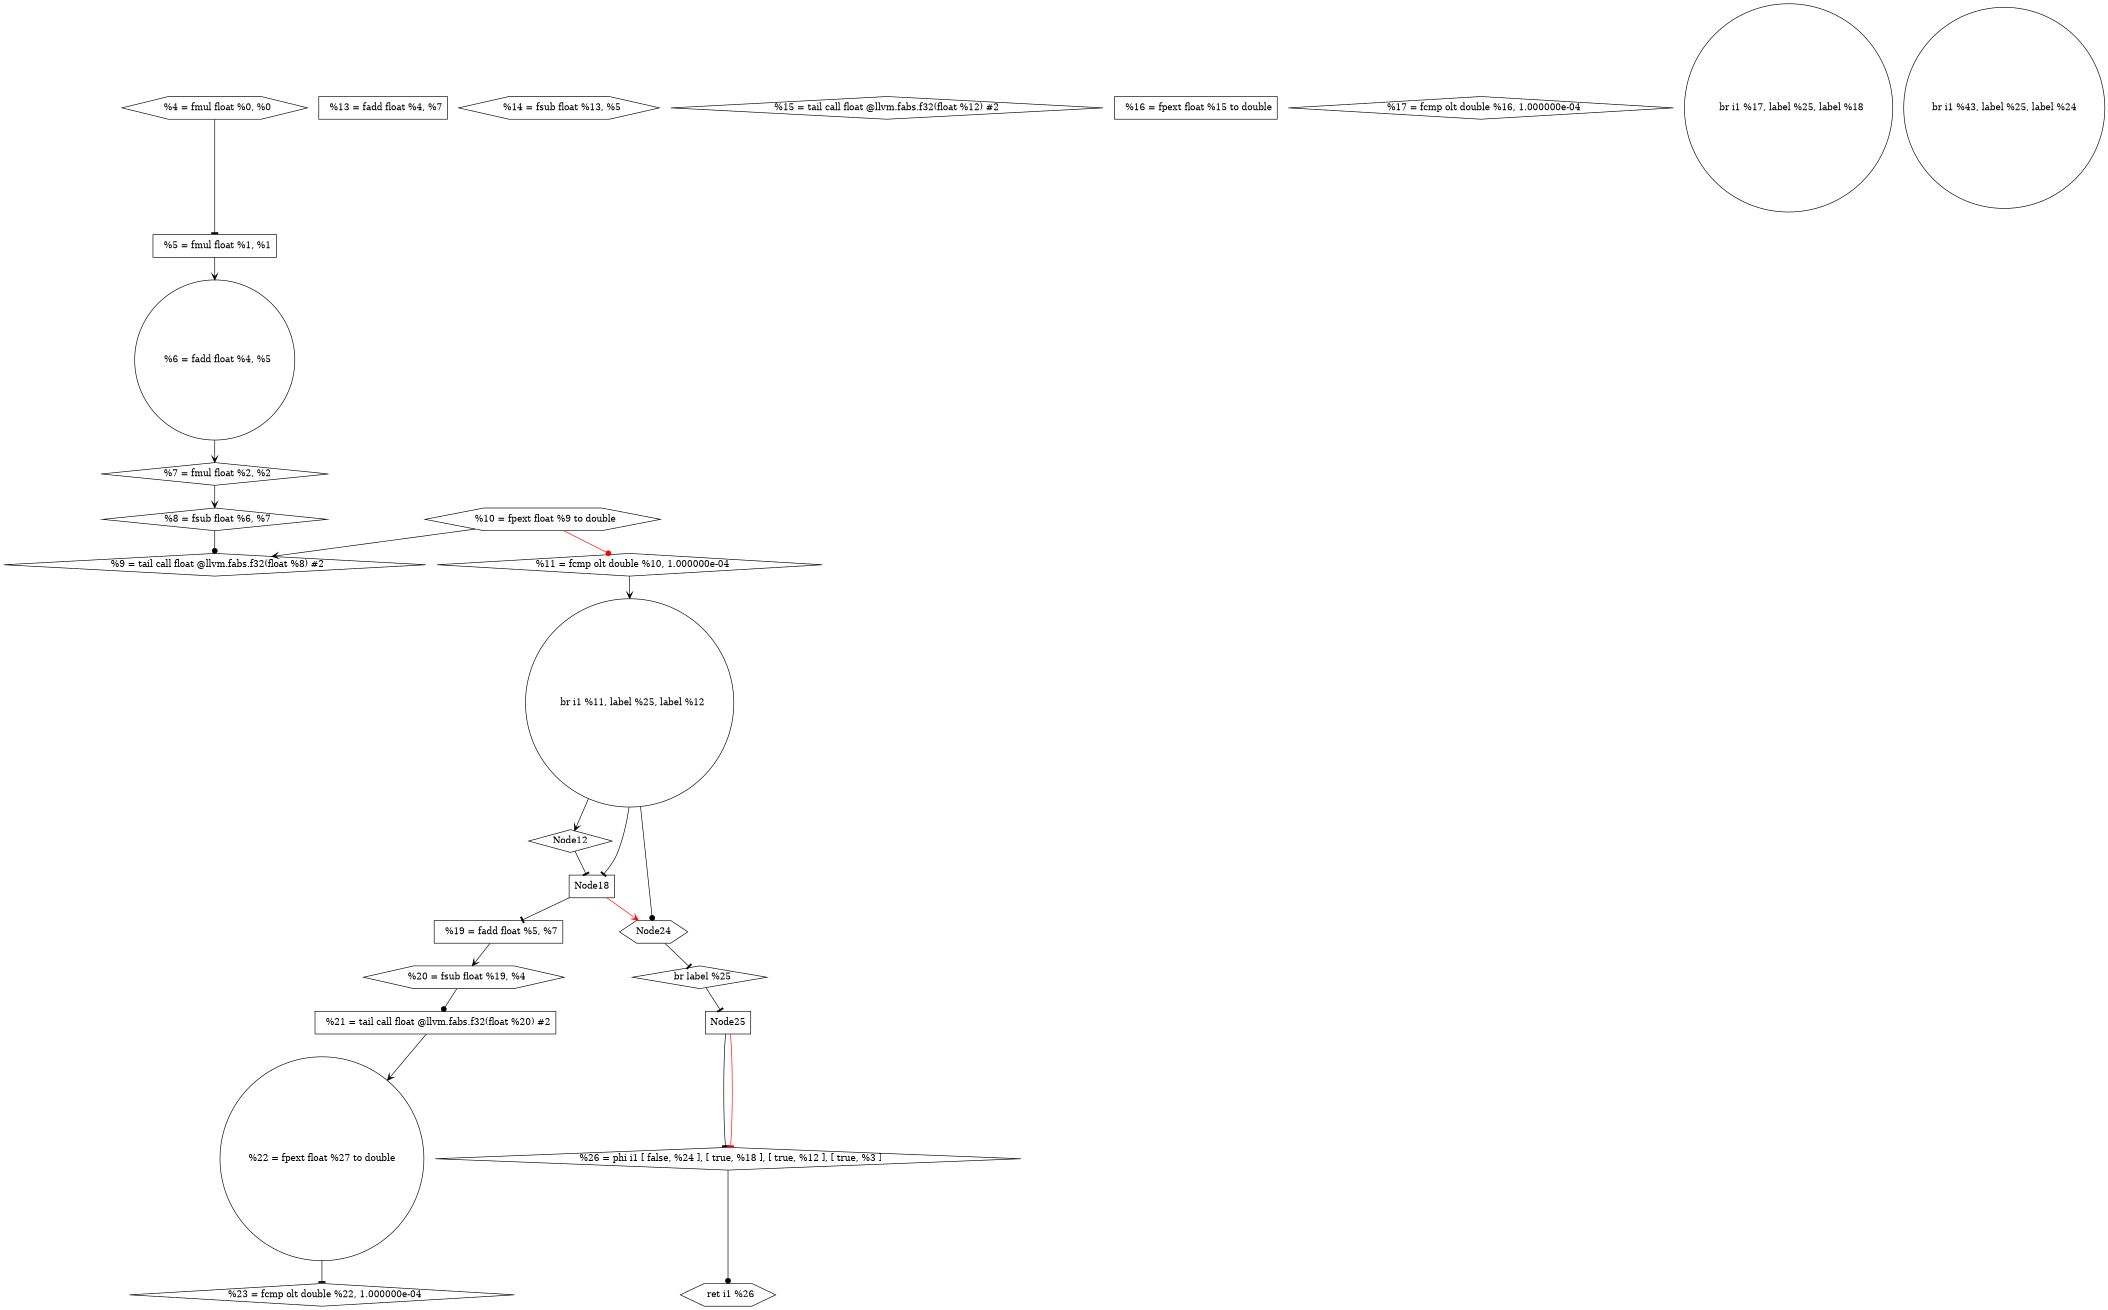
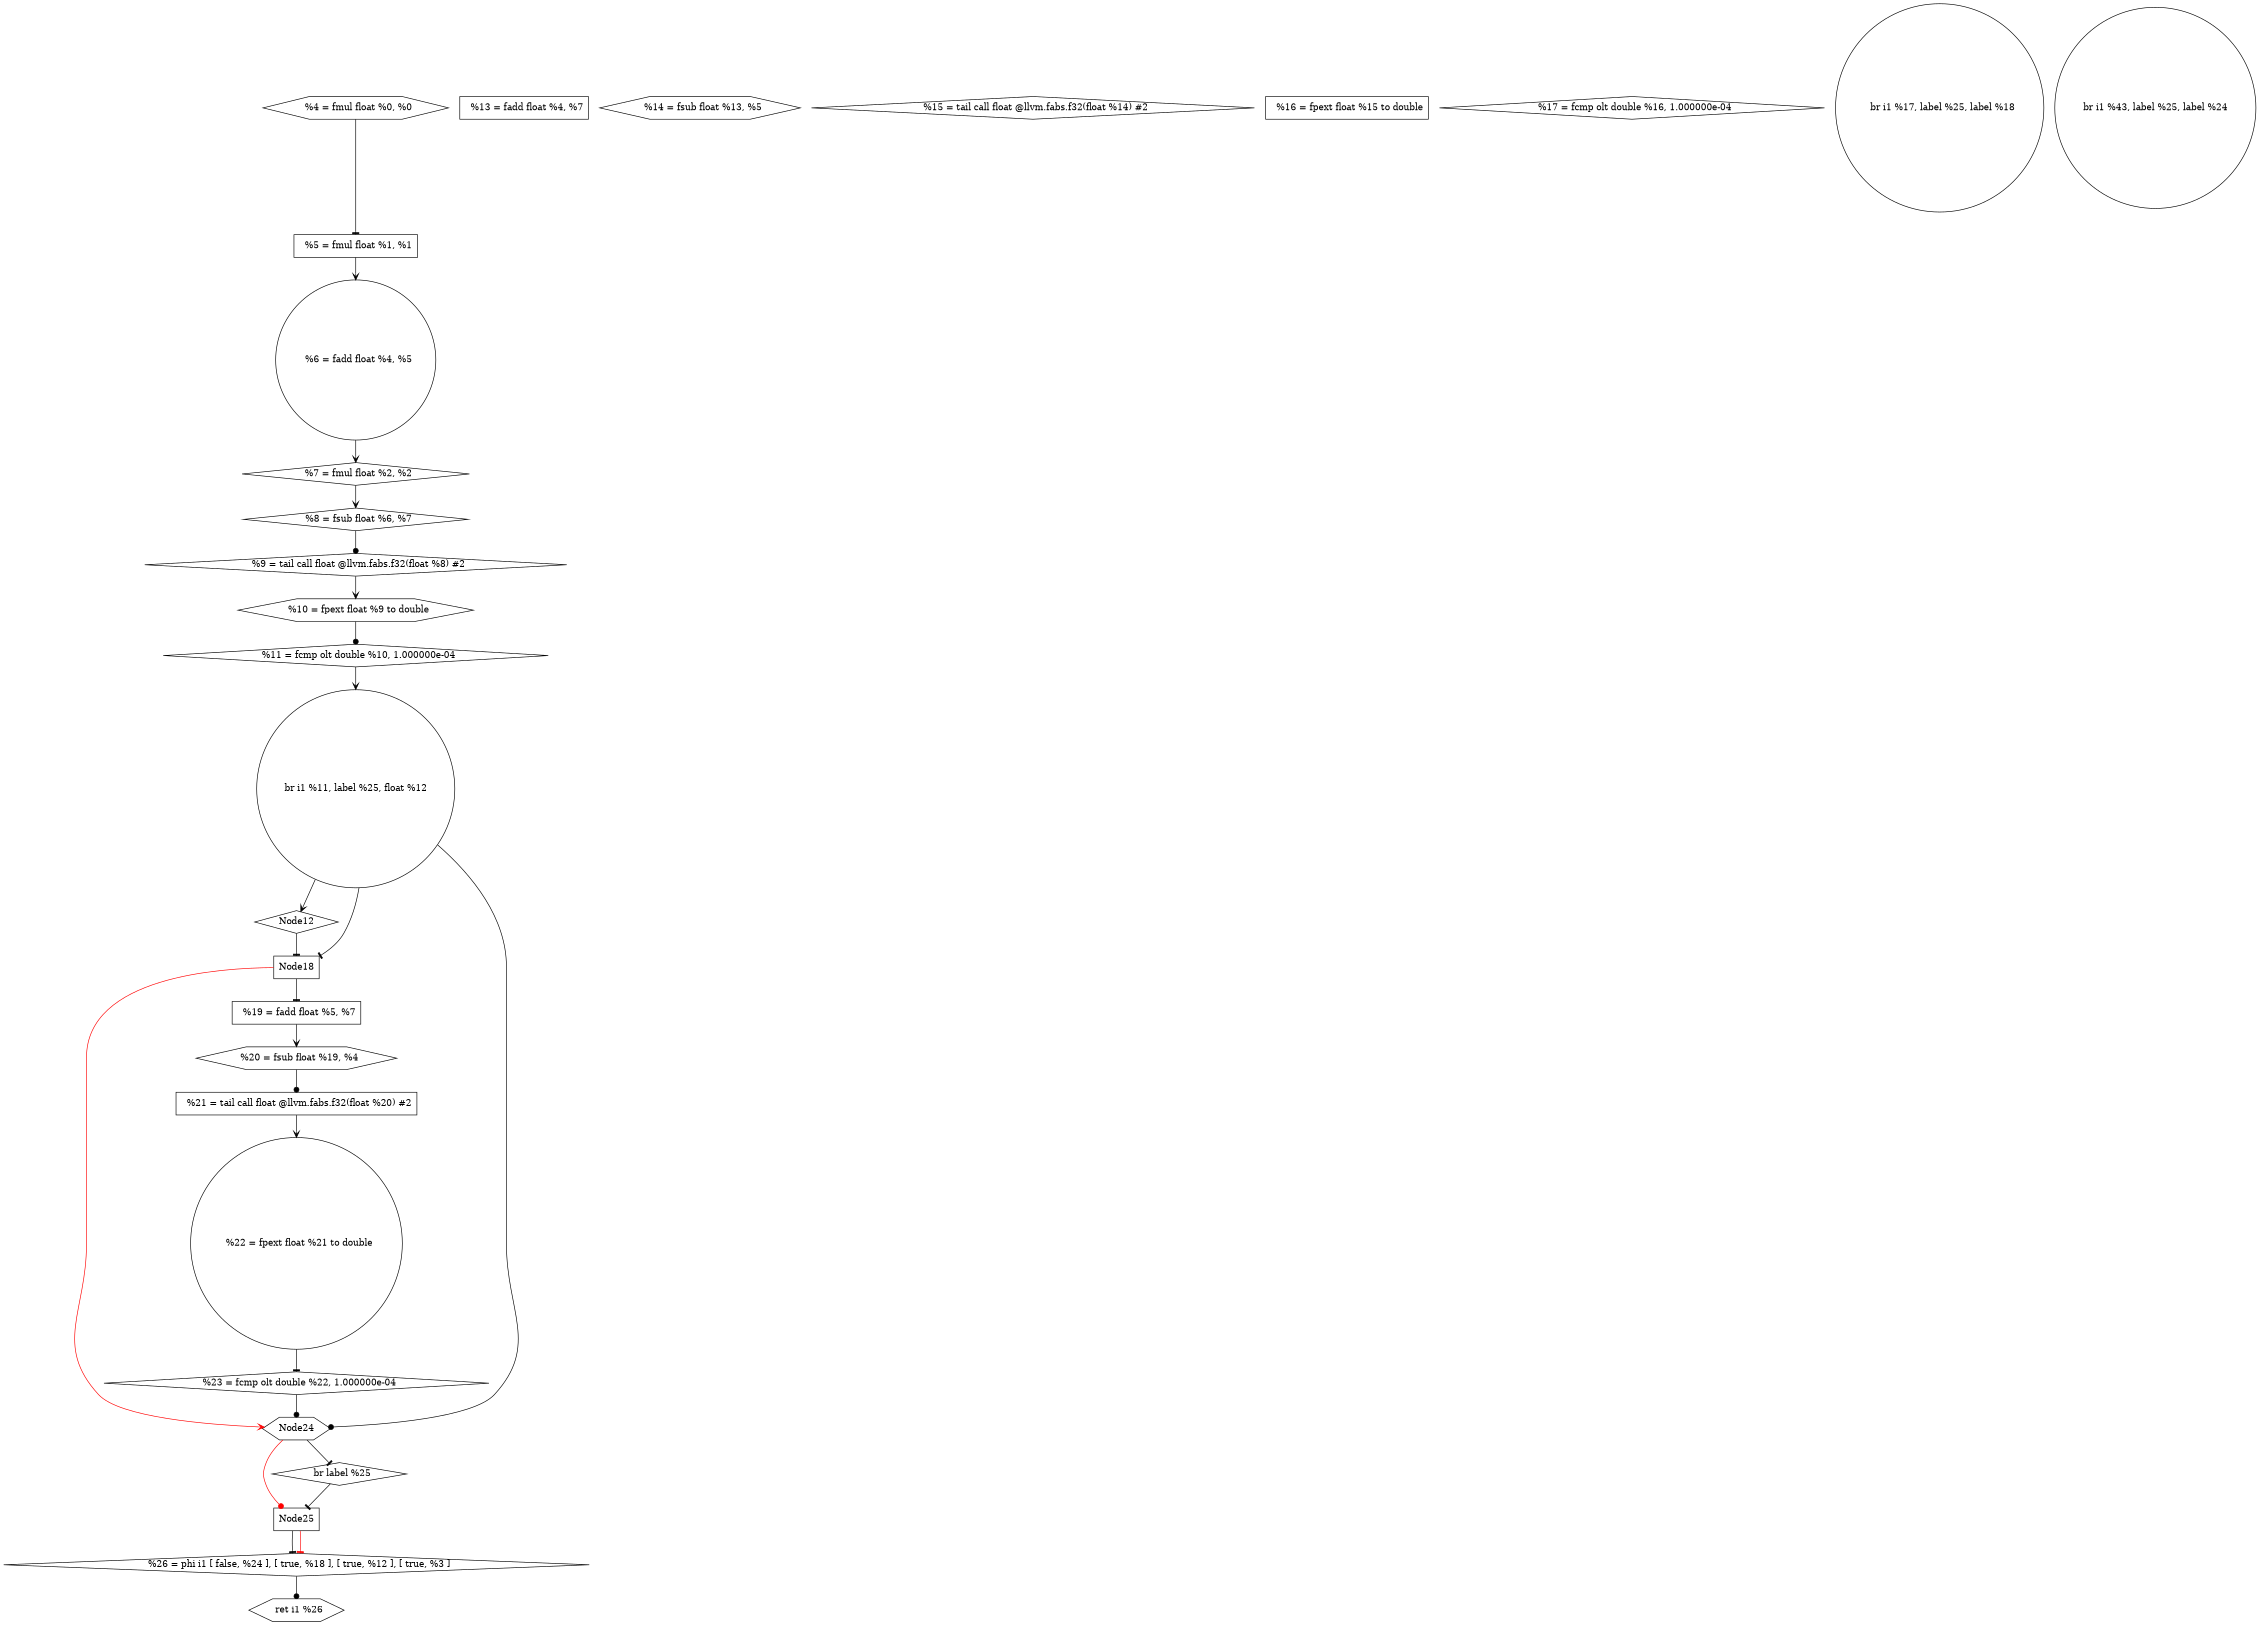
node "%15 = tail call float @llvm.fabs.f32(float %12) #2": label "%15 = tail call float @llvm.fabs.f32(float %12) #2" -> "%15 = tail call float @llvm.fabs.f32(float %14) #2"
edge "%10 = fpext float %9 to double" -> "%9 = tail call float @llvm.fabs.f32(float %8) #2": reversed
edge "%10 = fpext float %9 to double" -> "%11 = fcmp olt double %10, 1.000000e-04": color red -> black
node "br i1 %11, label %25, label %12": label "br i1 %11, label %25, label %12" -> "br i1 %11, label %25, float %12"
node "%22 = fpext float %27 to double": label "%22 = fpext float %27 to double" -> "%22 = fpext float %21 to double"
edge "%23 = fcmp olt double %22, 1.000000e-04" -> "Node24": added
edge "Node24" -> "Node25": added
